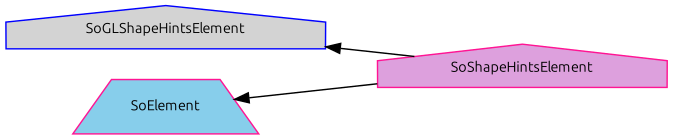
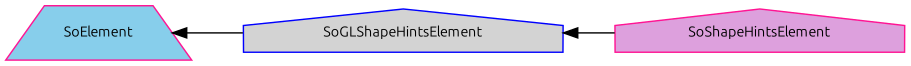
edge "SoShapeHintsElement" -> "SoElement": now "SoGLShapeHintsElement" -> "SoElement"
